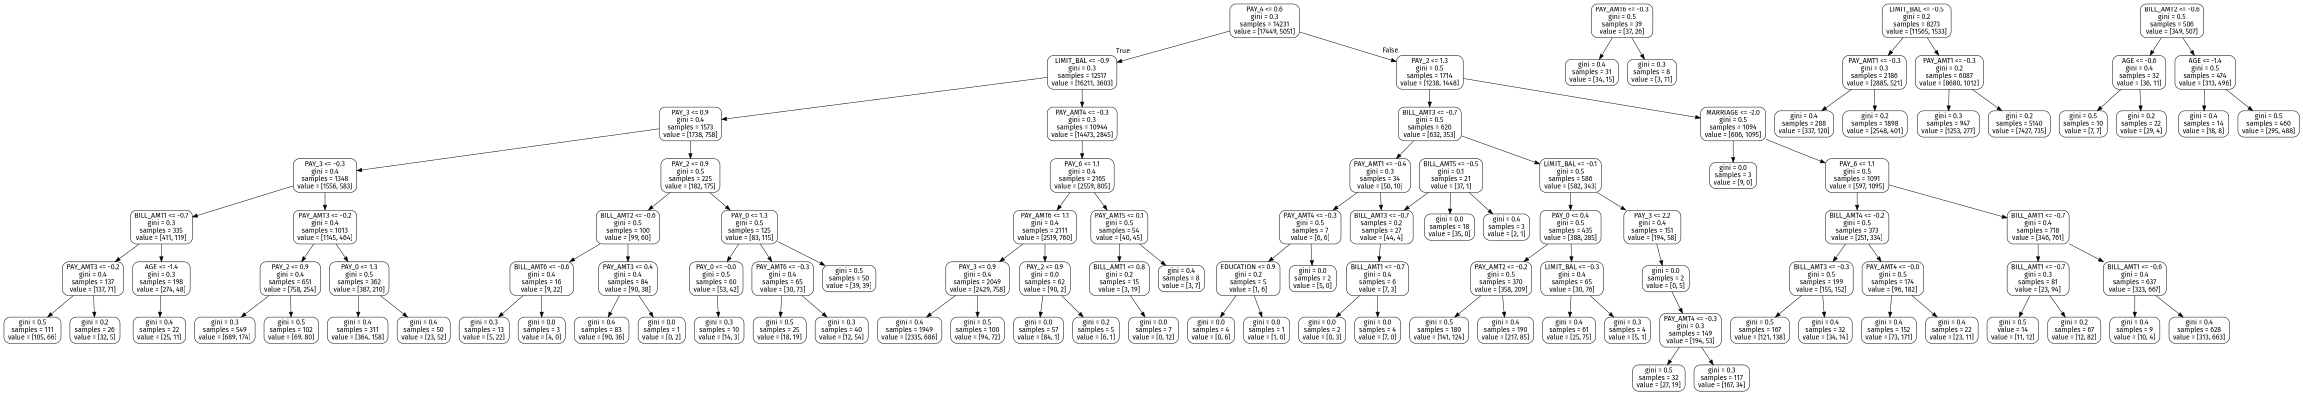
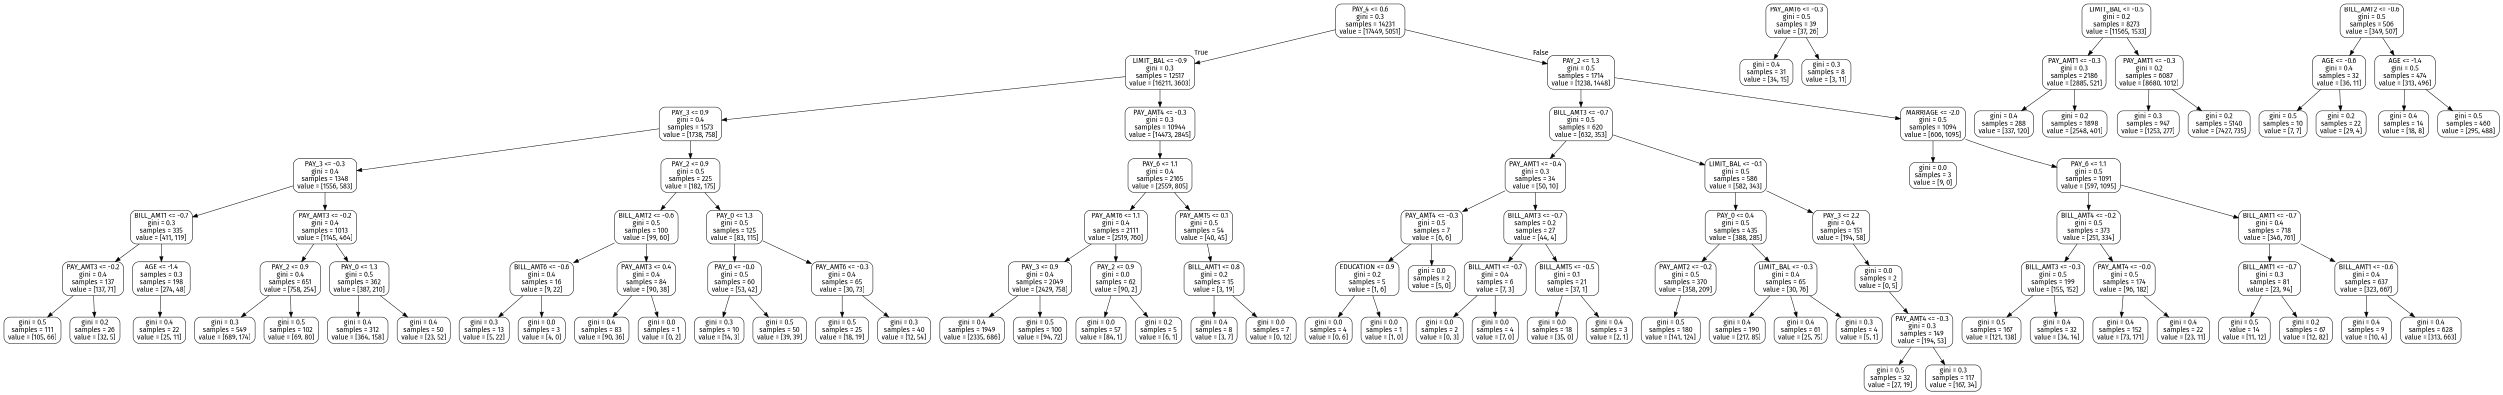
edge "BILL_AMT5 <= -0.5 gini = 0.1 samples = 21 value = [37, 1]" -> "BILL_AMT3 <= -0.7 samples = 0.2 samples = 27 value = [44, 4]": reversed
edge "PAY_0 <= 1.3 gini = 0.5 samples = 125 value = [83, 115]" -> "gini = 0.5 samples = 50 value = [39, 39]": now "PAY_0 <= -0.0 gini = 0.5 samples = 60 value = [53, 42]" -> "gini = 0.5 samples = 50 value = [39, 39]"
edge "PAY_AMT5 <= 0.1 gini = 0.5 samples = 54 value = [40, 45]" -> "gini = 0.4 samples = 8 value = [3, 7]": now "BILL_AMT1 <= 0.8 gini = 0.2 samples = 15 value = [3, 19]" -> "gini = 0.4 samples = 8 value = [3, 7]"
node "AGE <= -1.4 gini = 0.3 samples = 198 value = [274, 48]": label "AGE <= -1.4 gini = 0.3 samples = 198 value = [274, 48]" -> "AGE <= -1.4 samples = 0.3 samples = 198 value = [274, 48]"
edge "PAY_AMT2 <= -0.2 gini = 0.5 samples = 370 value = [358, 209]" -> "gini = 0.4 samples = 190 value = [217, 85]": now "LIMIT_BAL <= -0.3 gini = 0.4 samples = 65 value = [30, 76]" -> "gini = 0.4 samples = 190 value = [217, 85]"
node "gini = 0.4 samples = 311 value = [364, 158]": label "gini = 0.4 samples = 311 value = [364, 158]" -> "gini = 0.4 samples = 312 value = [364, 158]"
